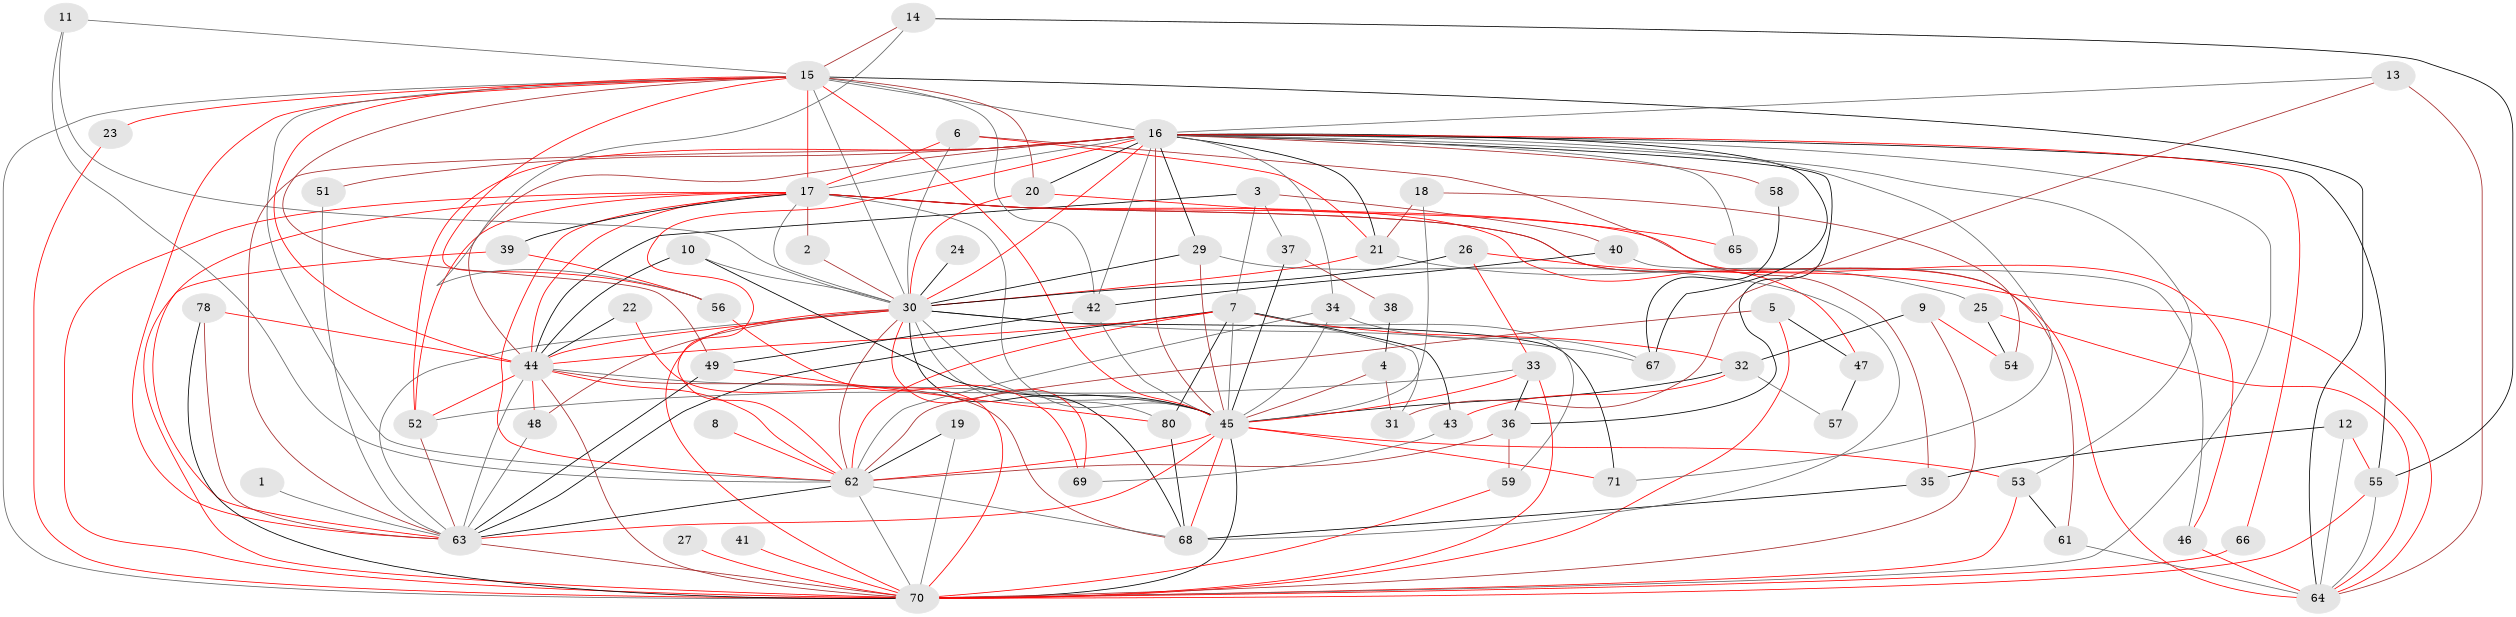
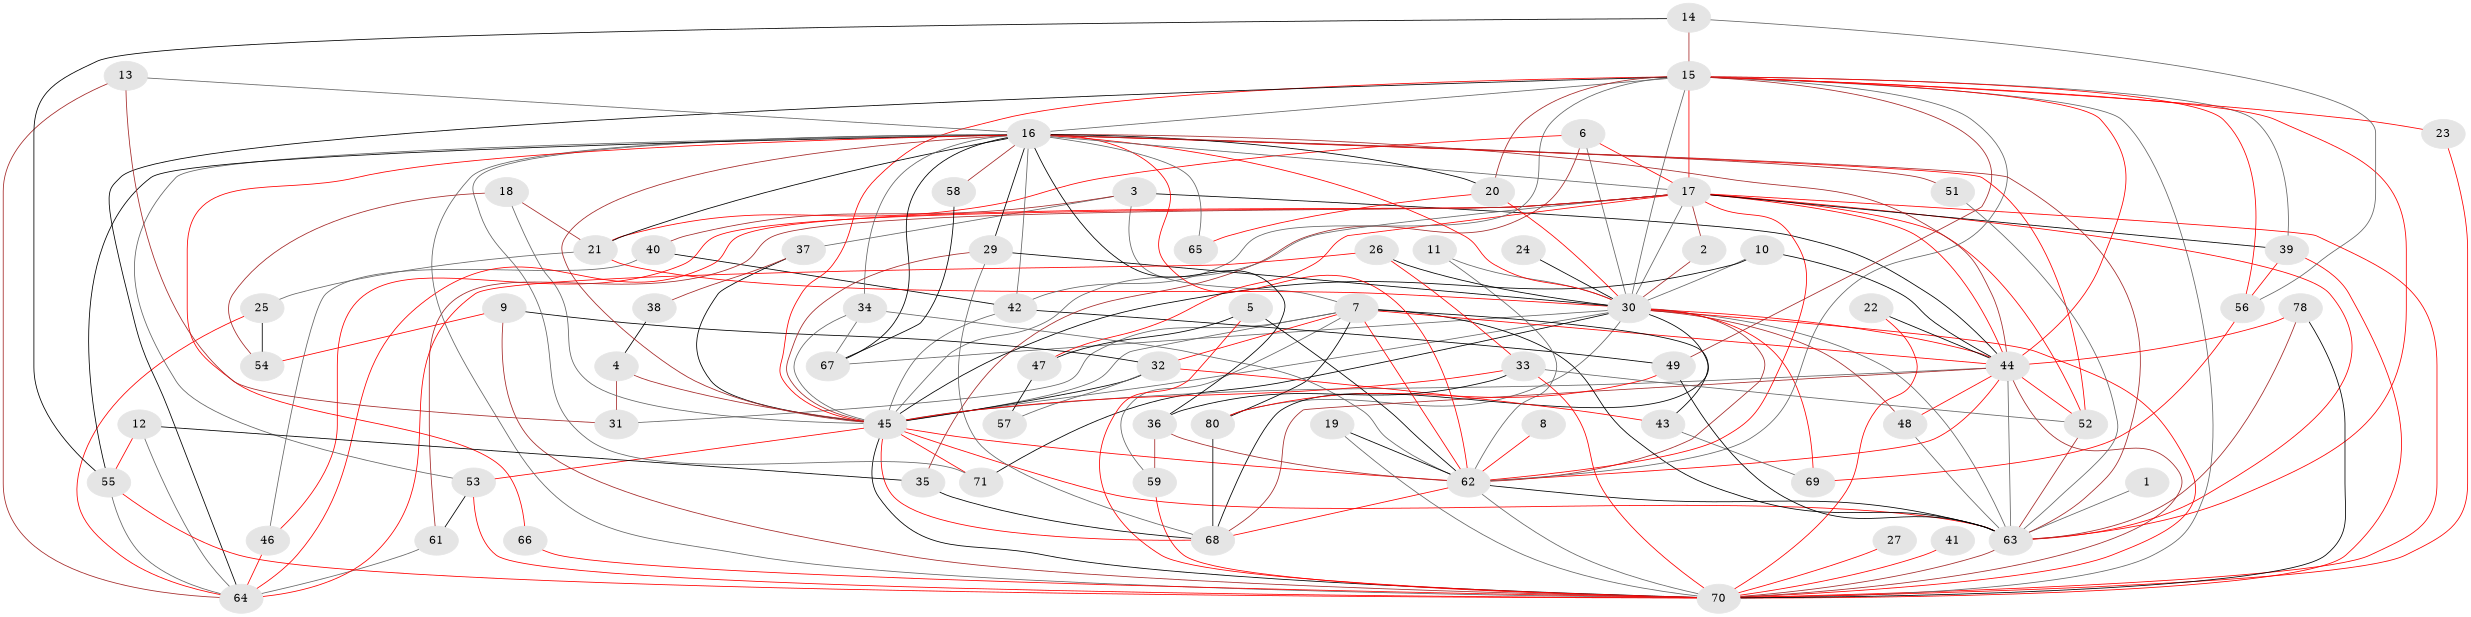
edge "11" -- "15": now "39" -- "15"
edge "5" -- "62": color brown -> black
edge "62" -- "68": color gray40 -> red
